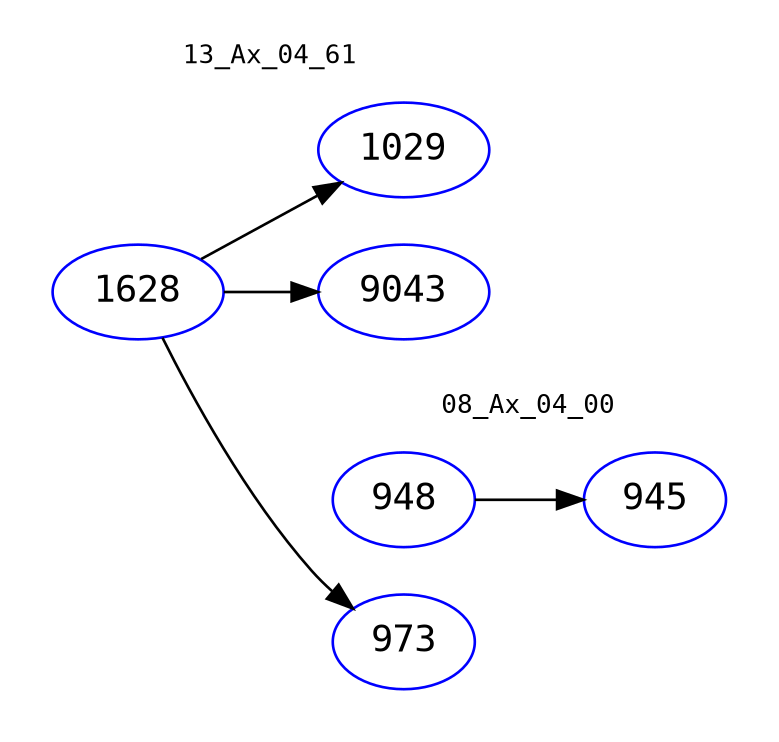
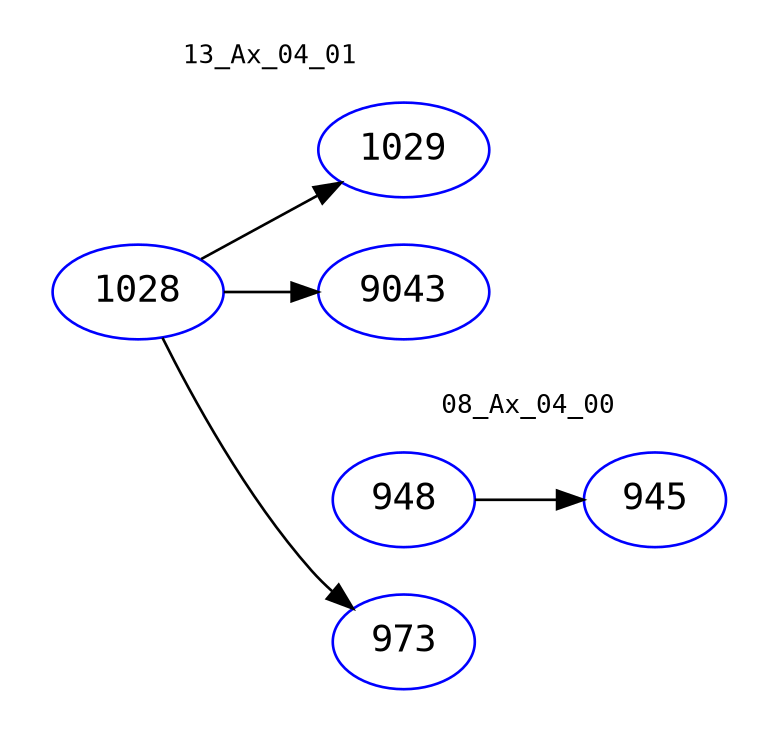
cluster "13_Ax_04_61": label "13_Ax_04_61" -> "13_Ax_04_01"
node "1628": label "1628" -> "1028"
